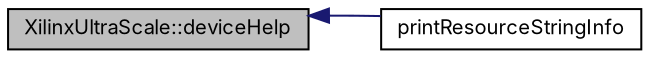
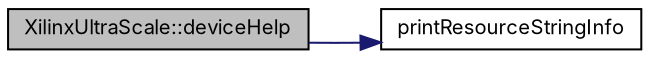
edge "printResourceStringInfo" -> "XilinxUltraScale::deviceHelp": reversed
